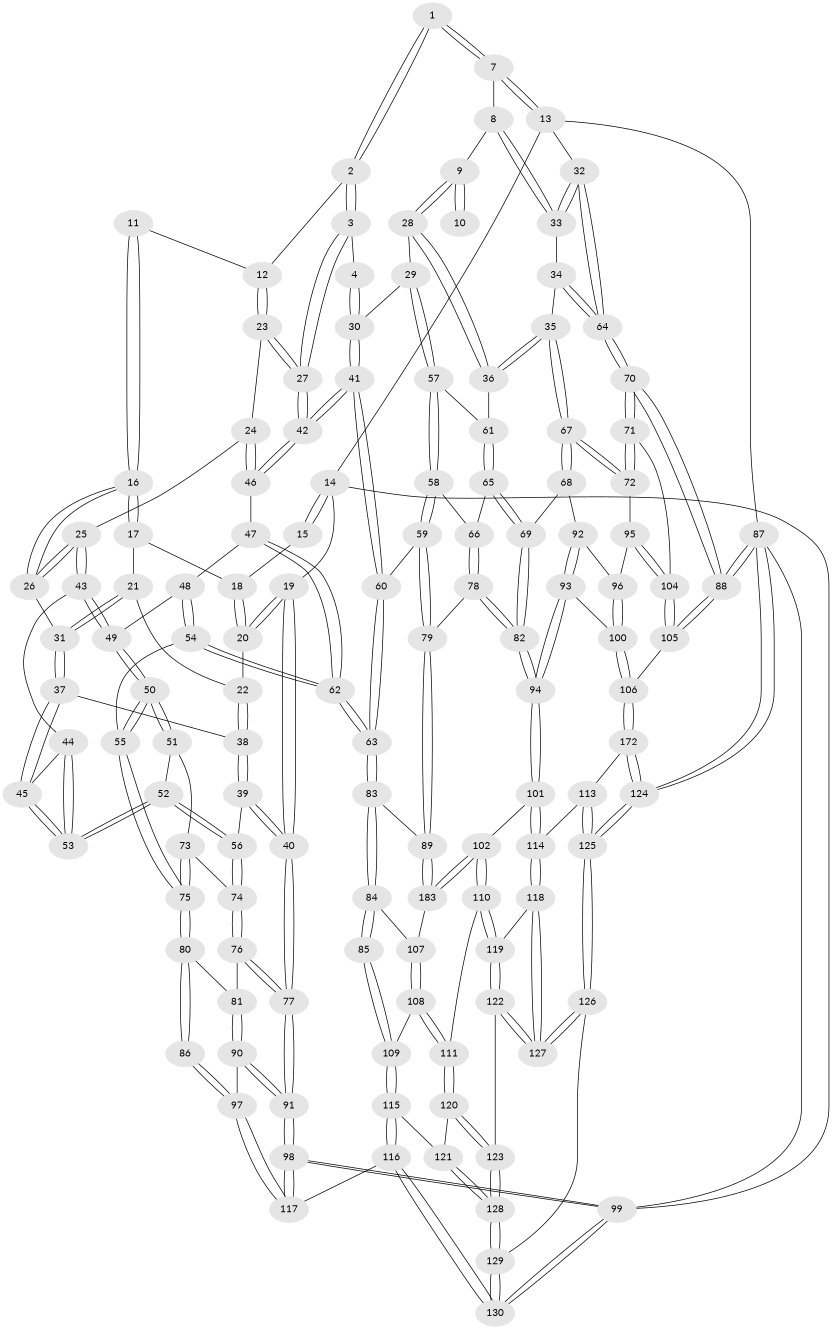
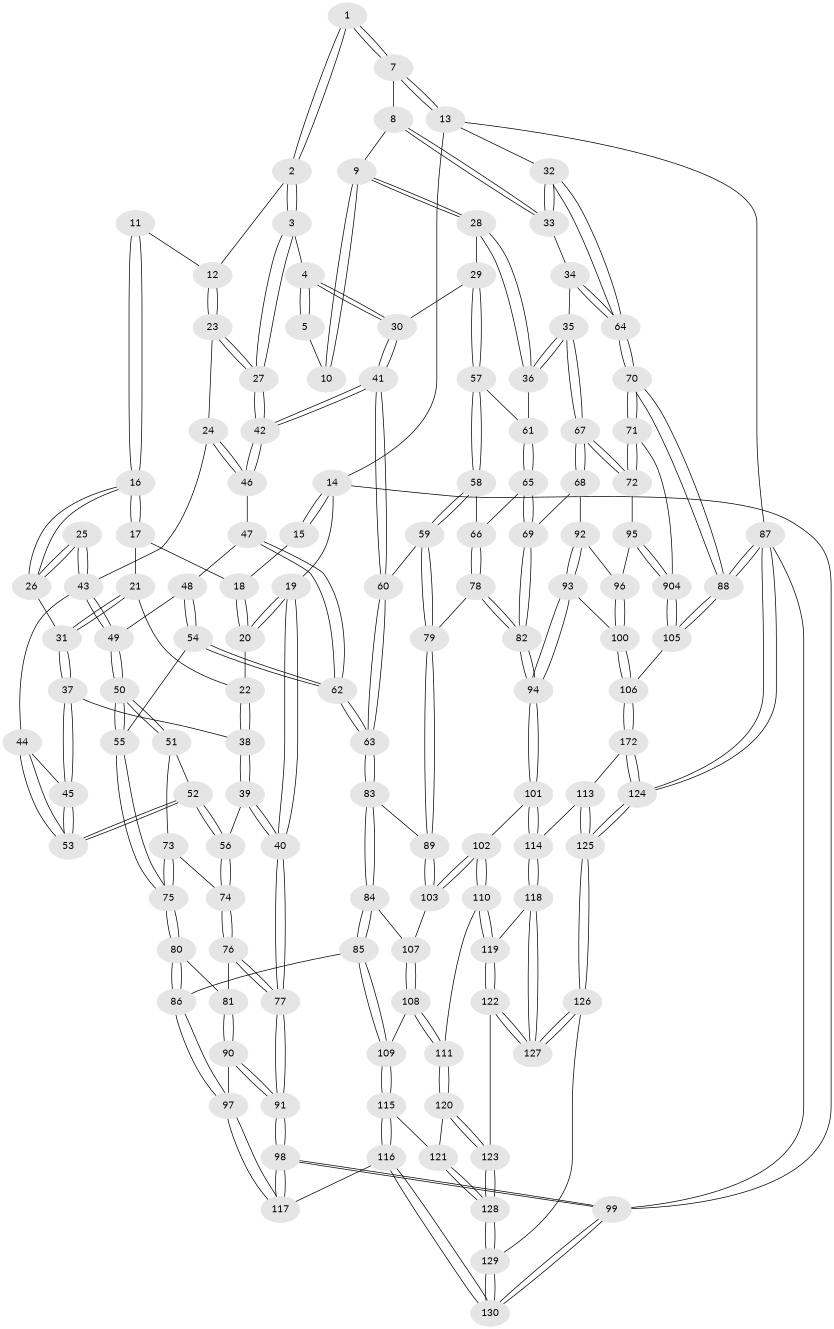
node "5": added
edge "24" -- "25": now "24" -- "43"
node "104": label "104" -> "904"
node "183": label "183" -> "103"
edge "85" -- "86": added
